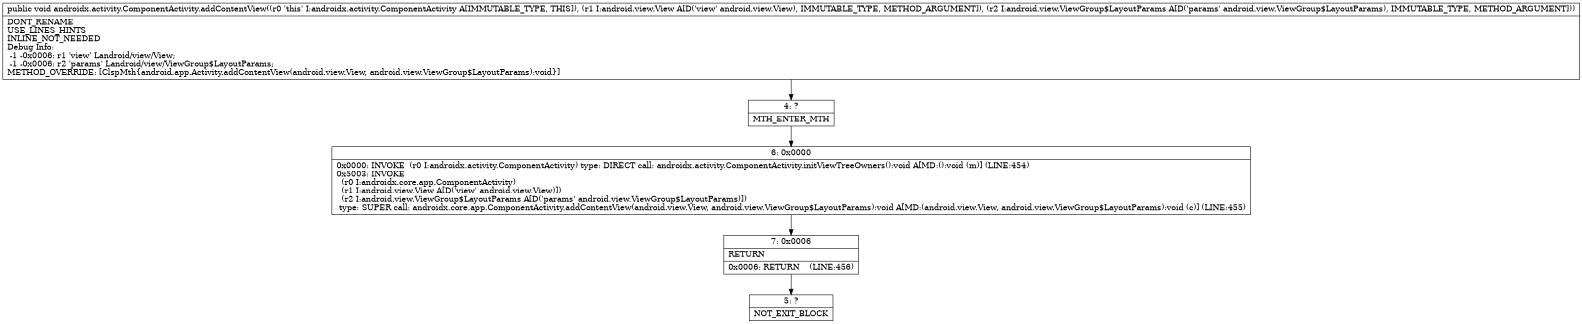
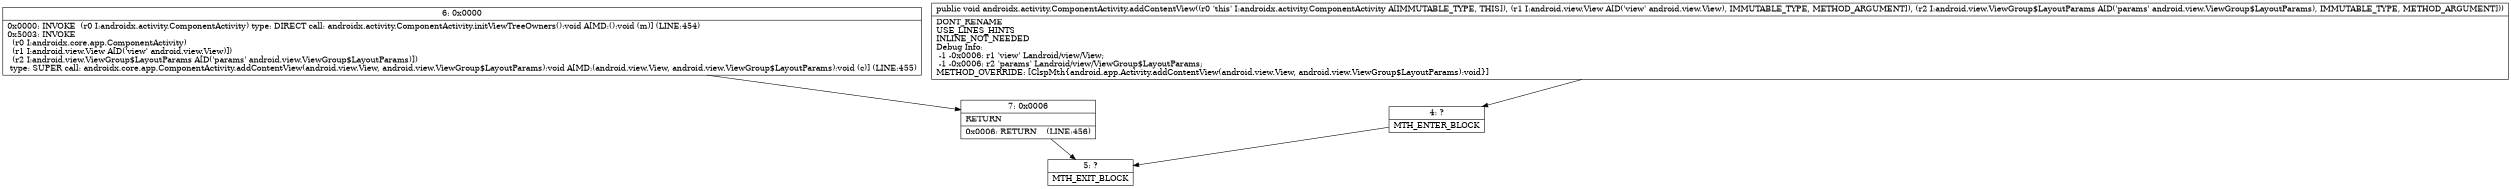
node "4: ?": text "MTH_ENTER_MTH" -> "MTH_ENTER_BLOCK"
edge "4: ?" -> "6: 0x0000": now "4: ?" -> "5: ?"
node "5: ?": text "NOT_EXIT_BLOCK" -> "MTH_EXIT_BLOCK"
